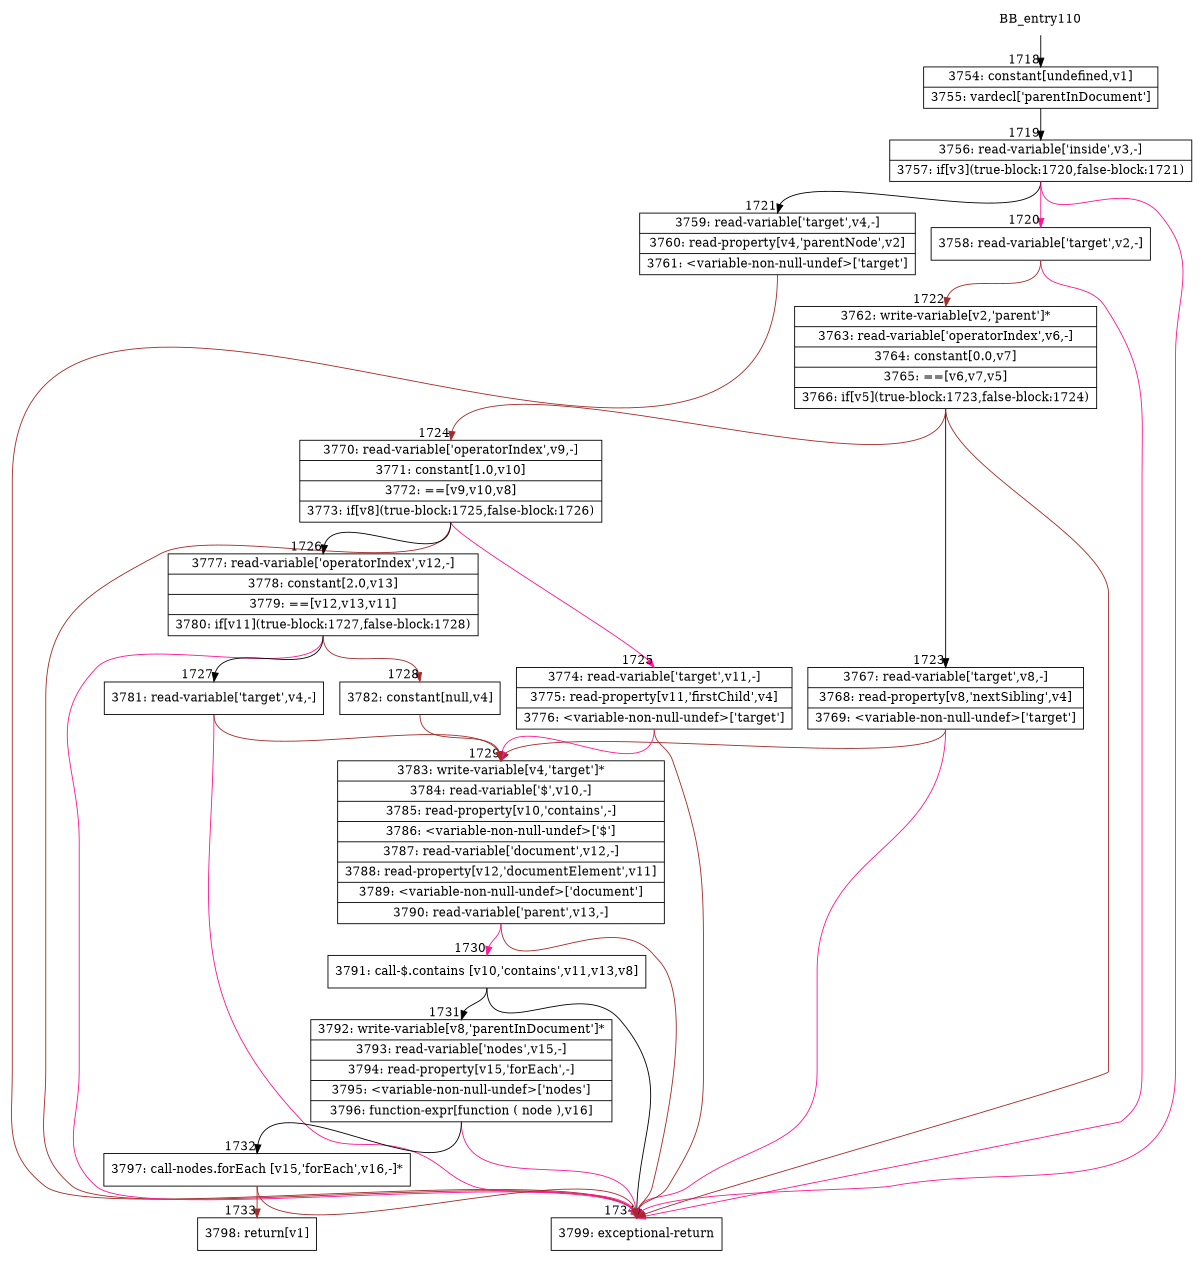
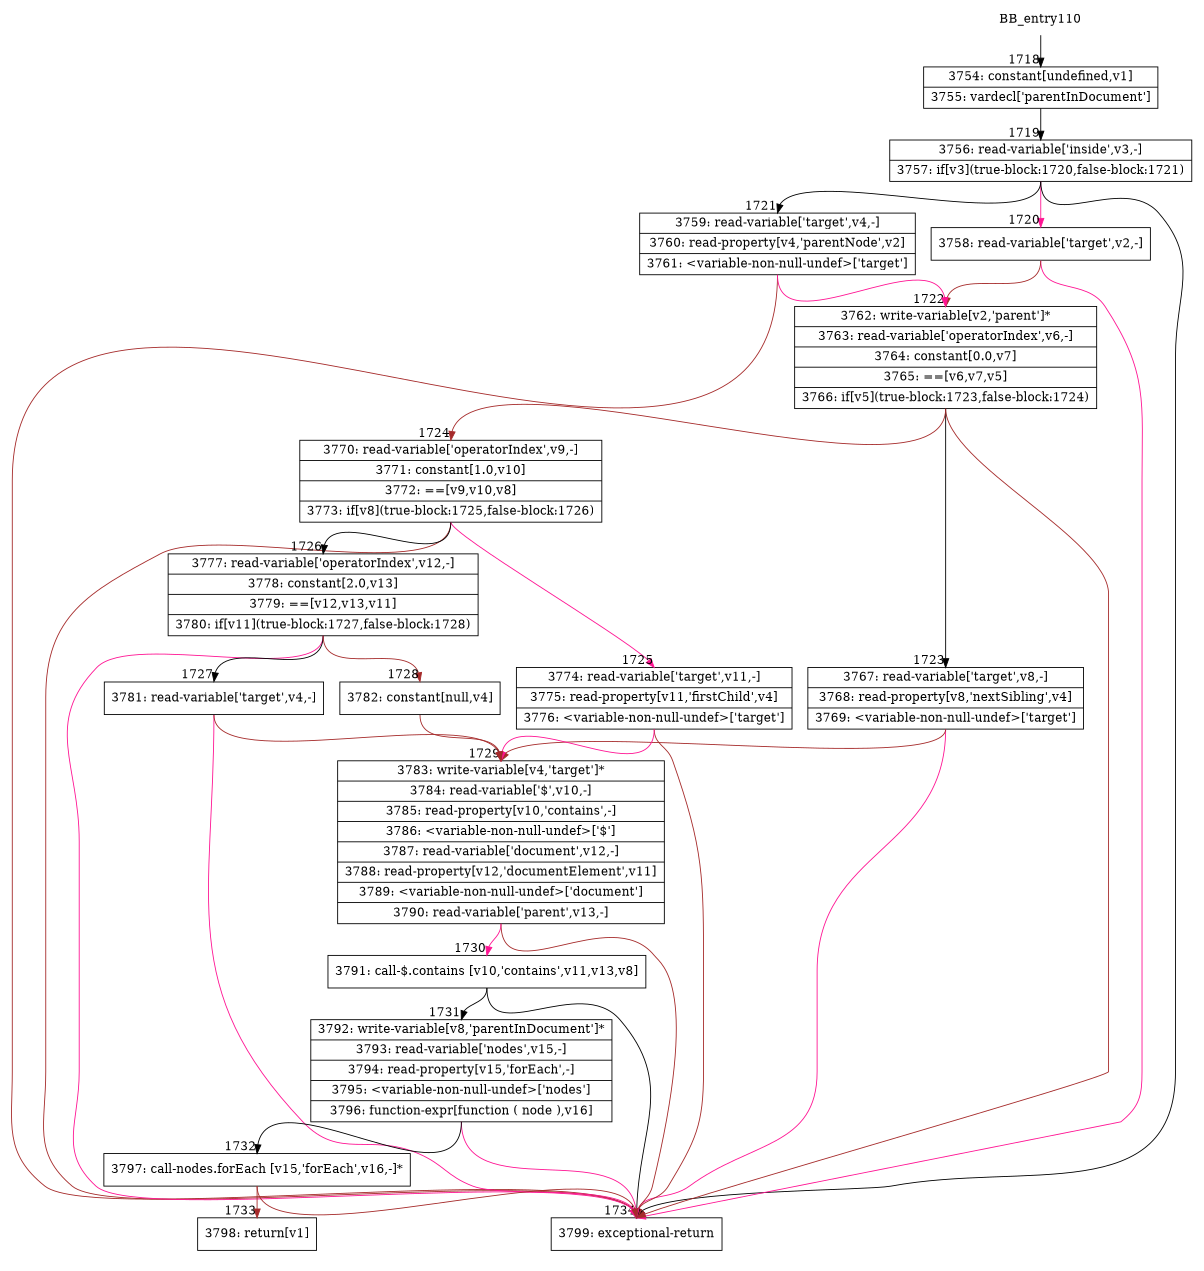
edge "3759: read-variable['target',v4,-]" -> "3762: write-variable[v2,'parent']*": added
edge "3756: read-variable['inside',v3,-]" -> "3799: exceptional-return": color deeppink -> black
